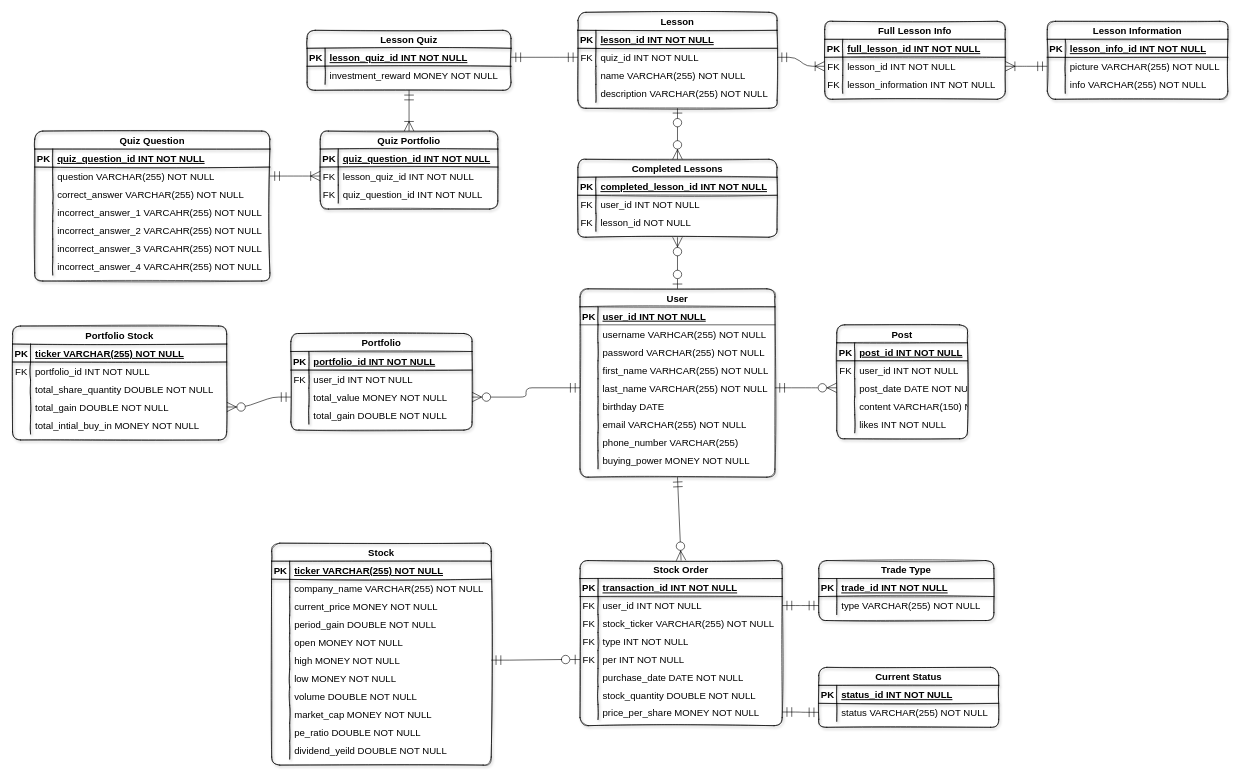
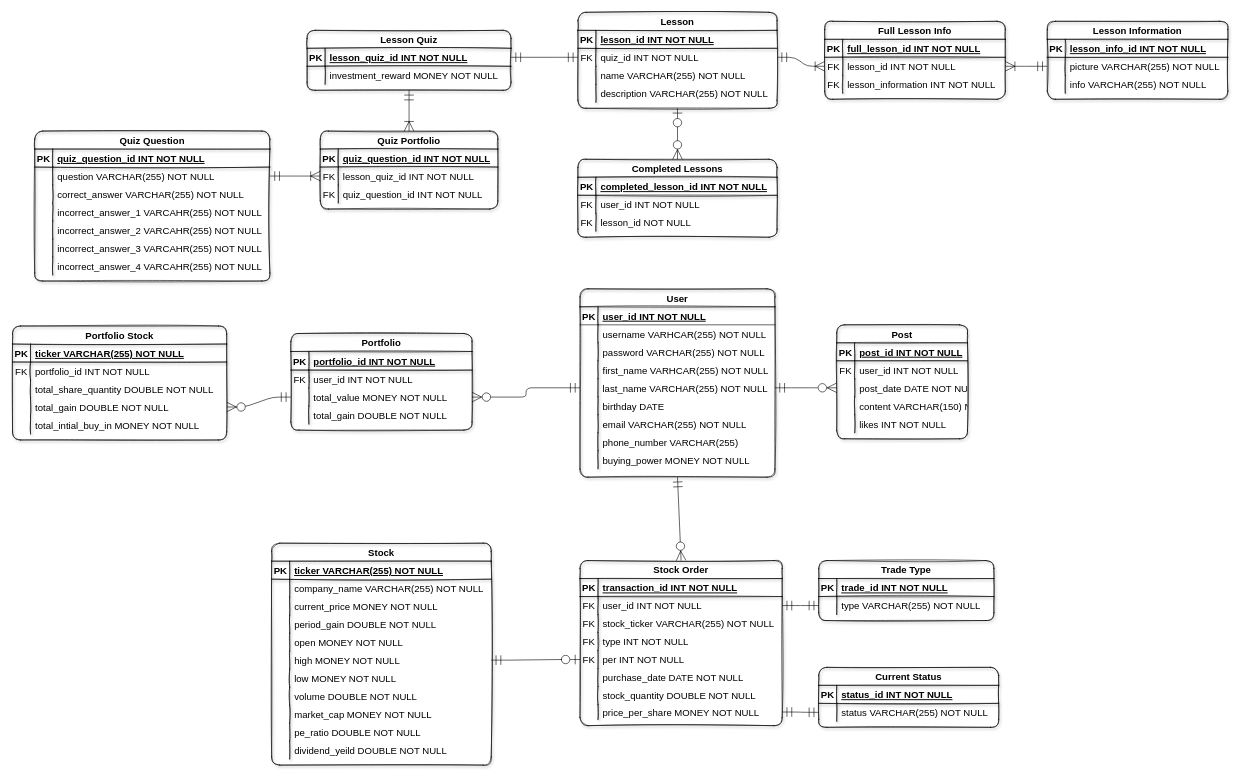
edge "Completed Lessons" -- "User": removed
